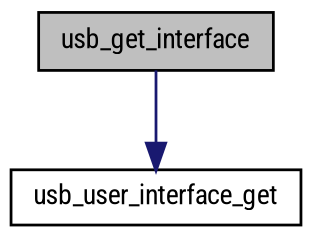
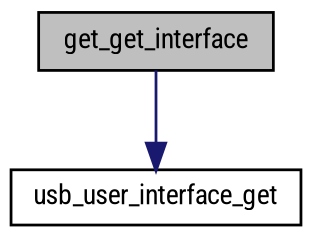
node "usb_get_interface": label "usb_get_interface" -> "get_get_interface"
